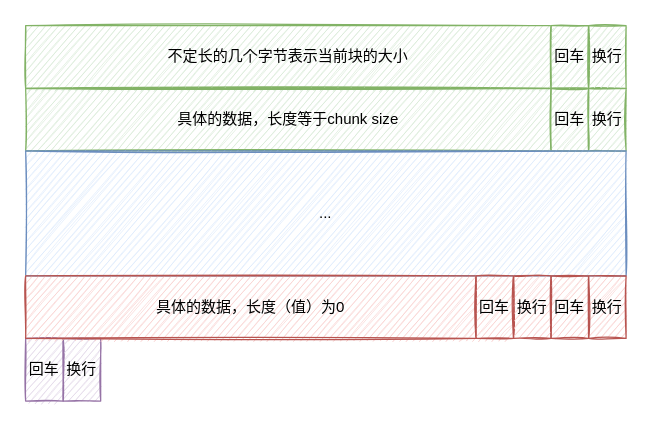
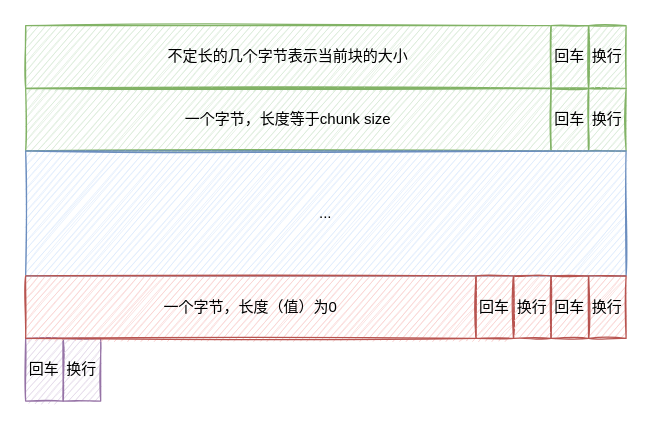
node "具体的数据，长度等于chunk size": label "具体的数据，长度等于chunk size" -> "一个字节，长度等于chunk size"
node "具体的数据，长度（值）为0": label "具体的数据，长度（值）为0" -> "一个字节，长度（值）为0"
